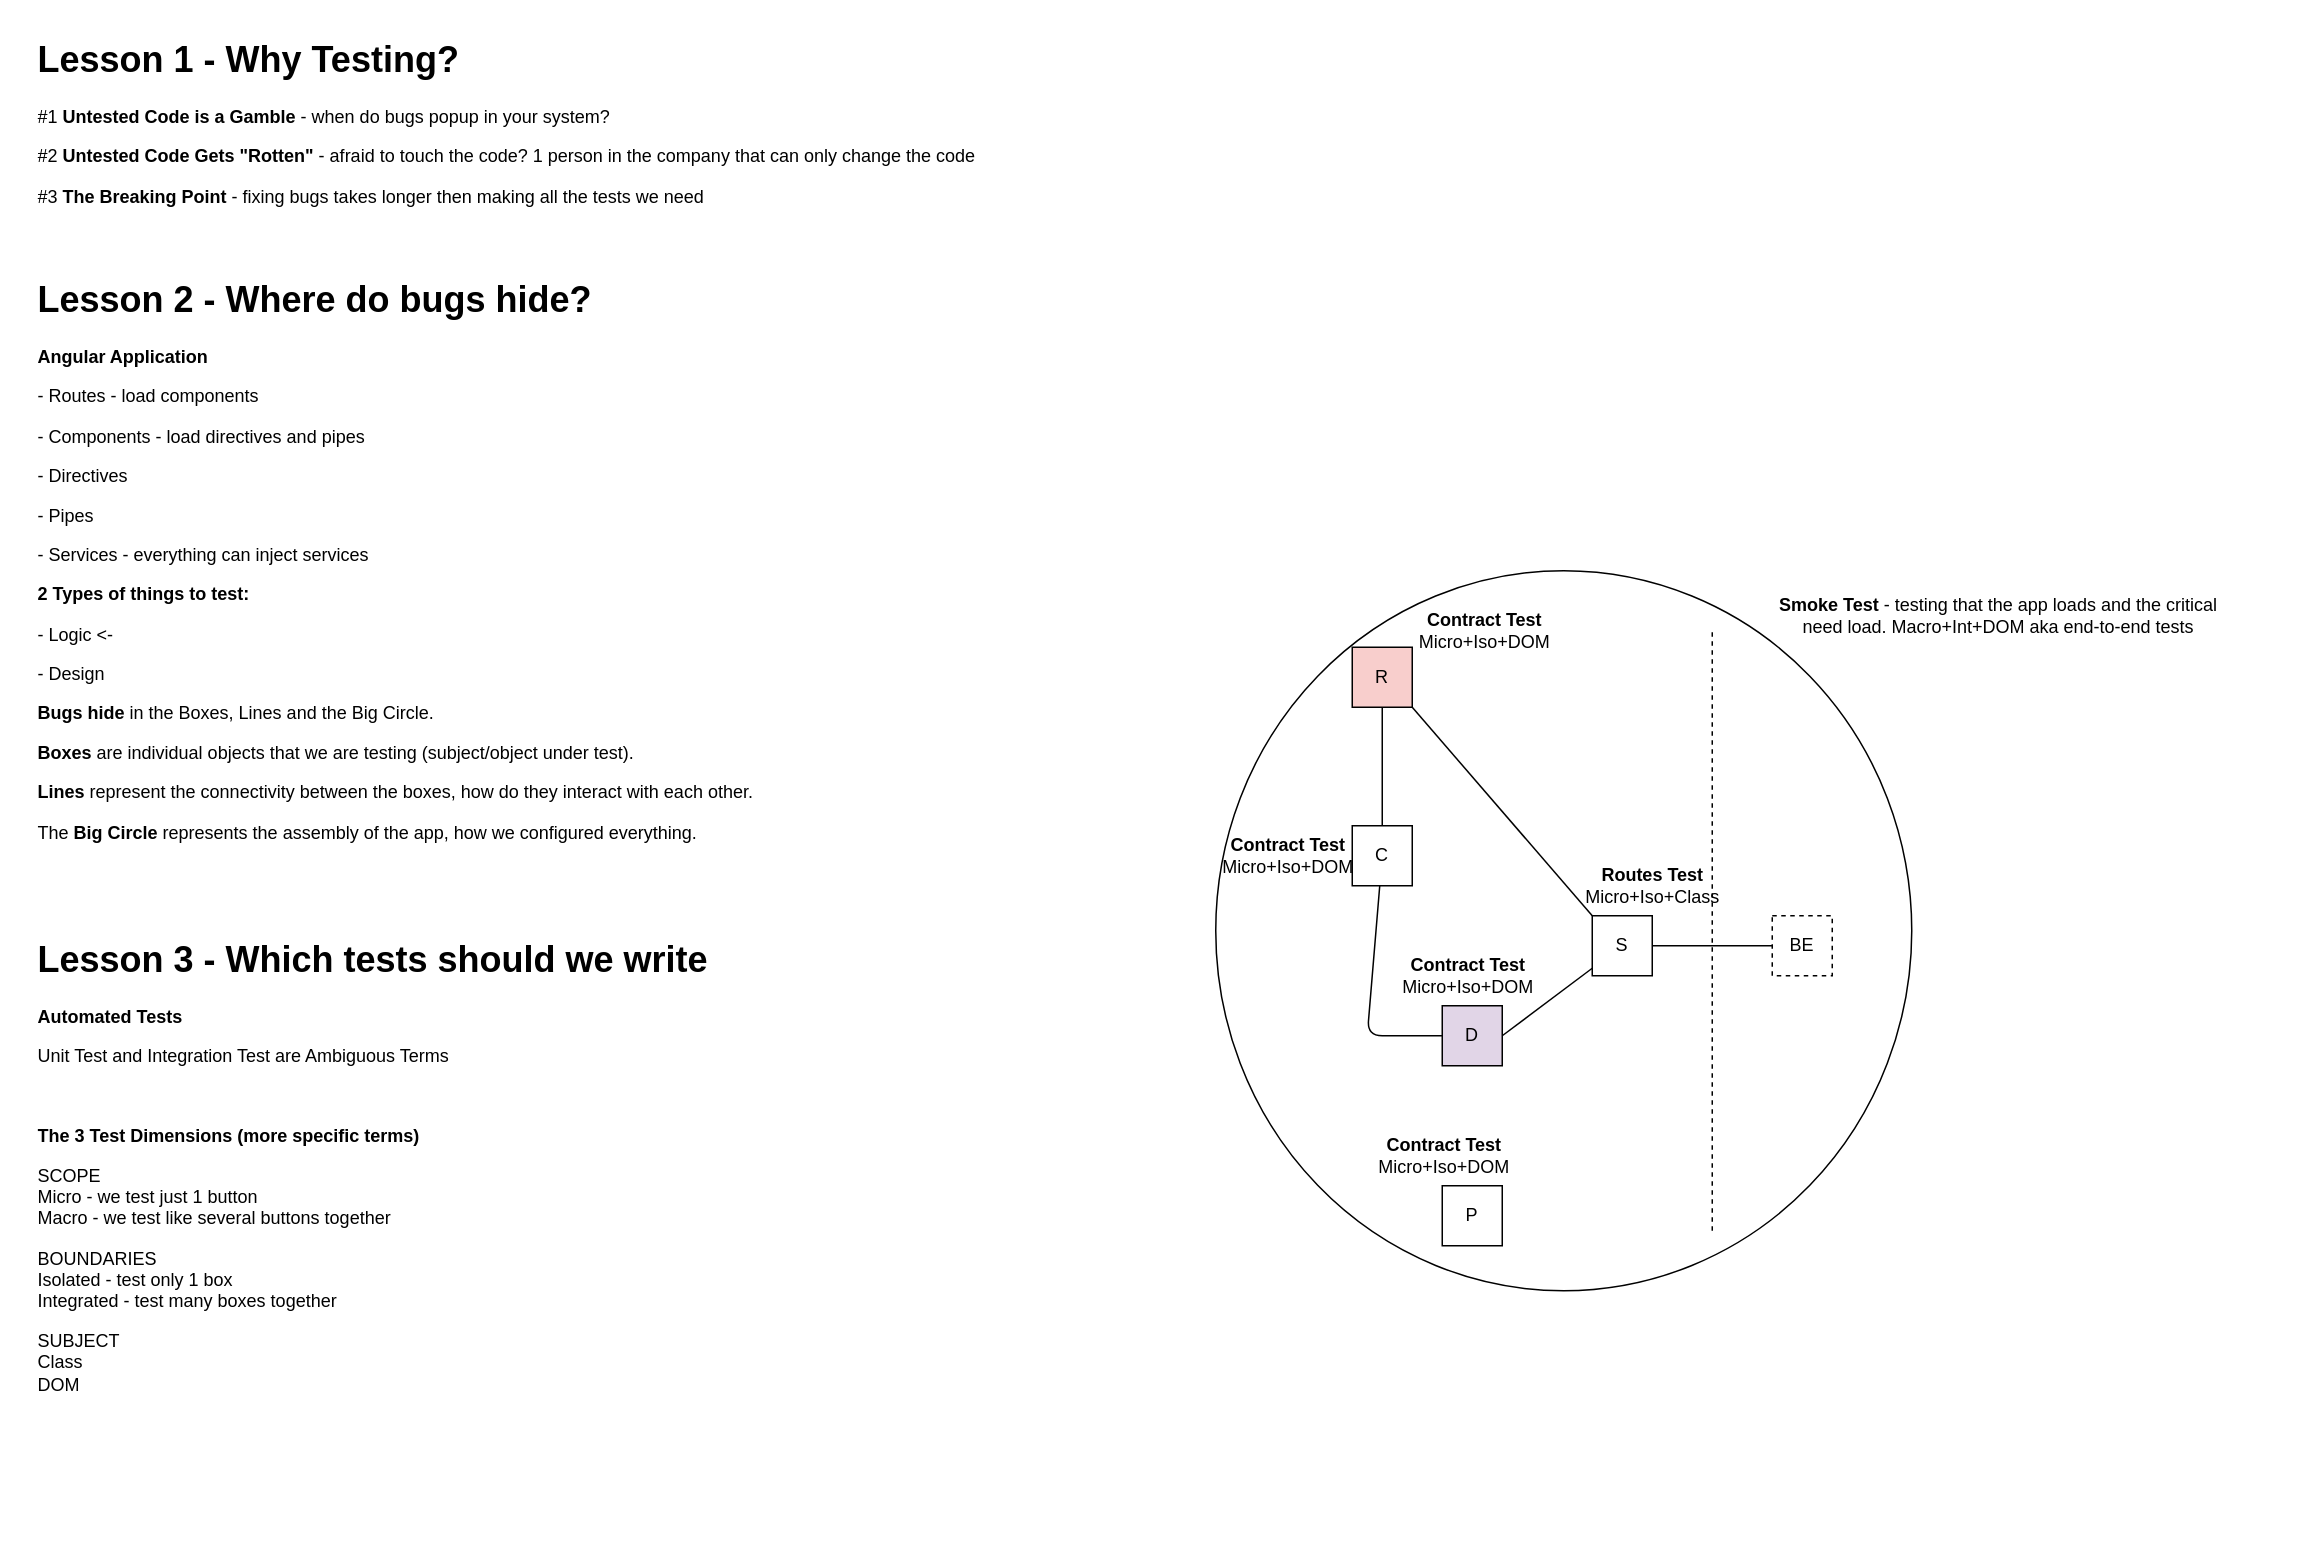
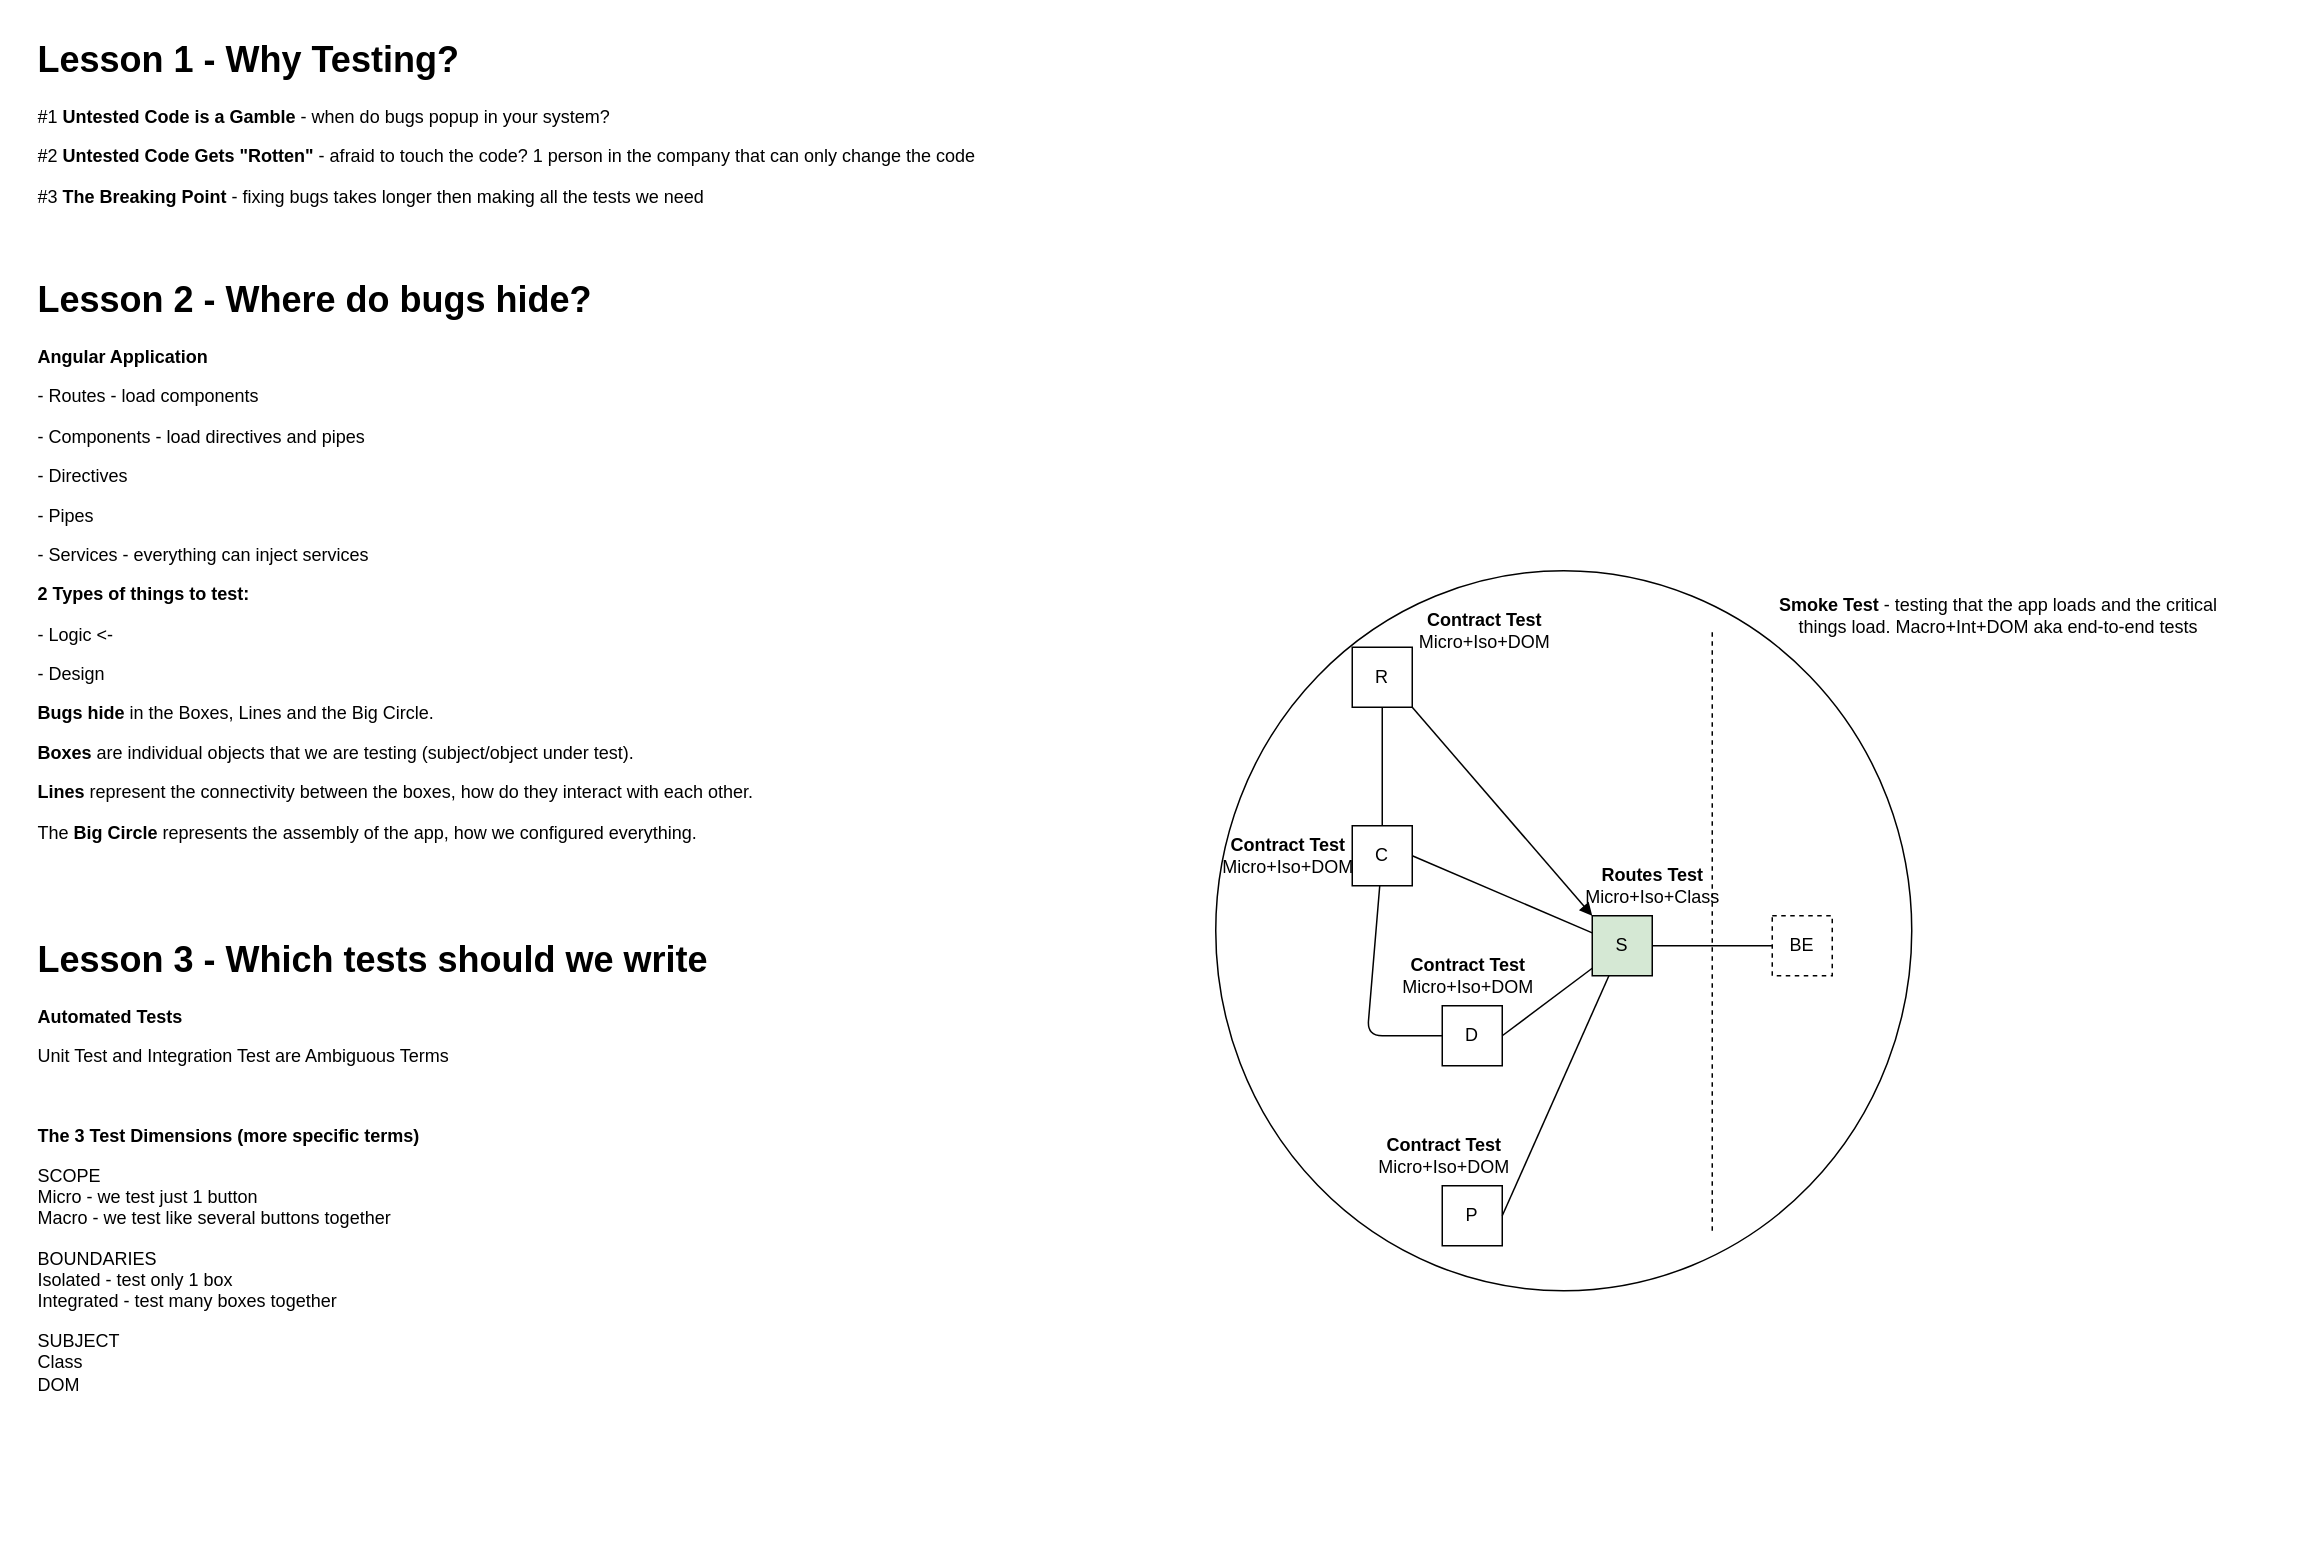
node "Smoke Test - testing that the app loads and the critical need load. Macro+Int+DOM aka end-to-end tests": label "Smoke Test - testing that the app loads and the critical need load. Macro+Int+DOM aka end-to-end tests" -> "Smoke Test - testing that the app loads and the critical things load. Macro+Int+DOM aka end-to-end tests"
node "R": fillcolor #f8cecc -> #ffffff
edge "C" -- "S": added
edge "R" -- "S": arrowhead none -> block
node "S": fillcolor #ffffff -> #d5e8d4
node "D": fillcolor #e1d5e7 -> #ffffff
edge "S" -- "P": added
